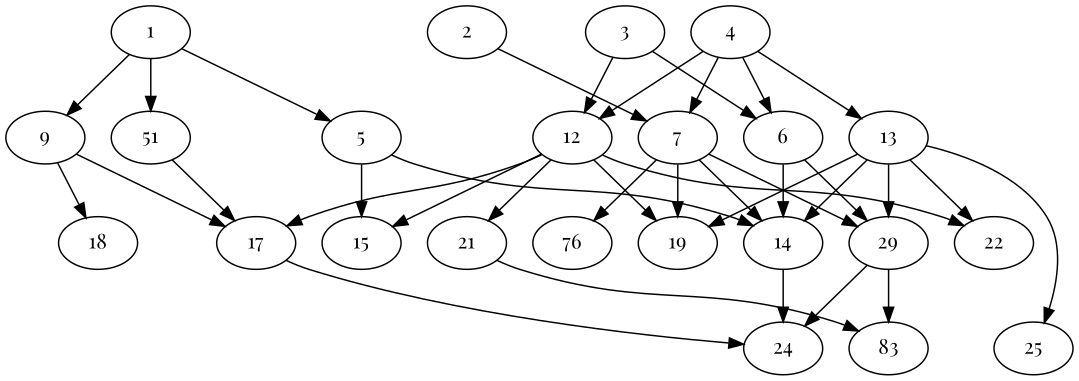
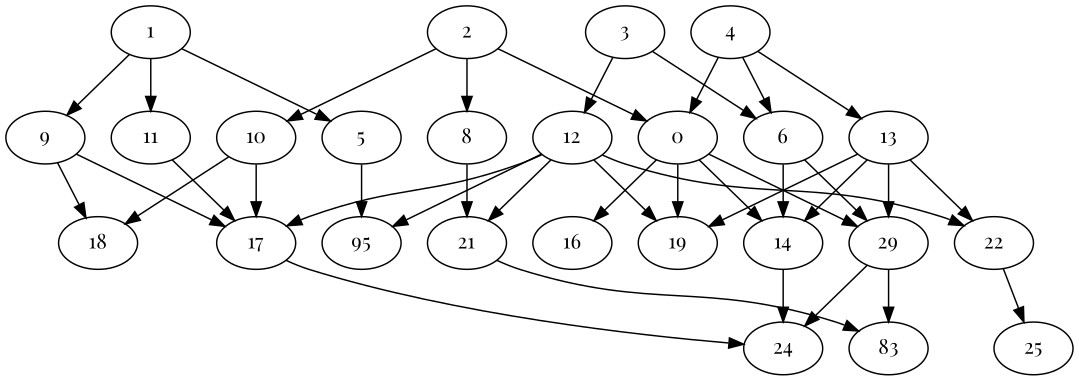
edge "4" -> "12": removed
node "51": label "51" -> "11"
node "10": added
node "8": added
node "7": label "7" -> "0"
edge "5" -> "14": removed
edge "13" -> "25": now "22" -> "25"
node "15": label "15" -> "95"
node "76": label "76" -> "16"
